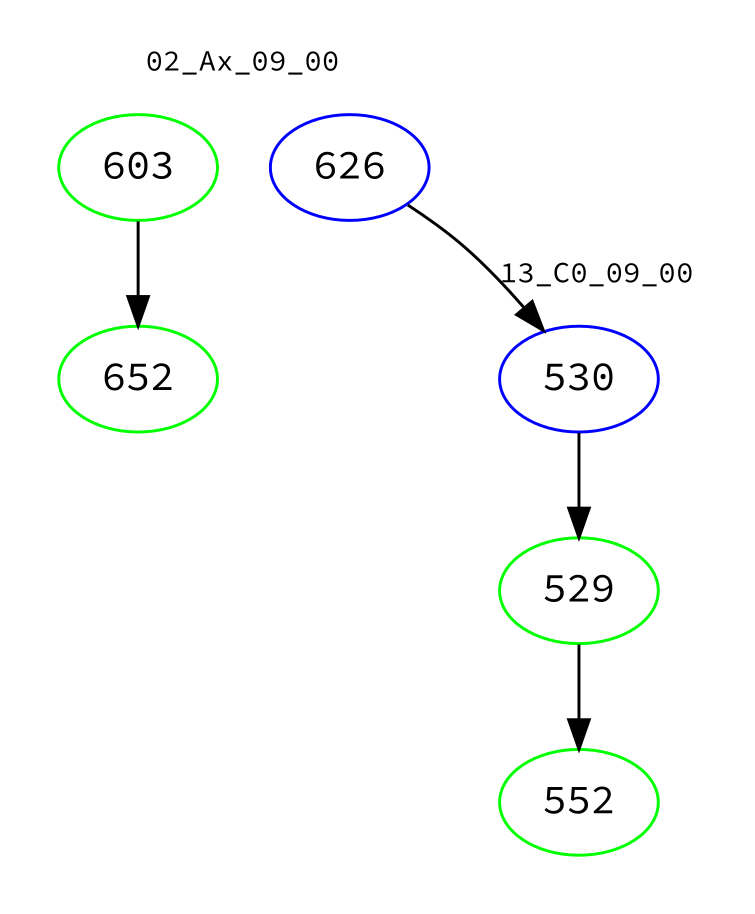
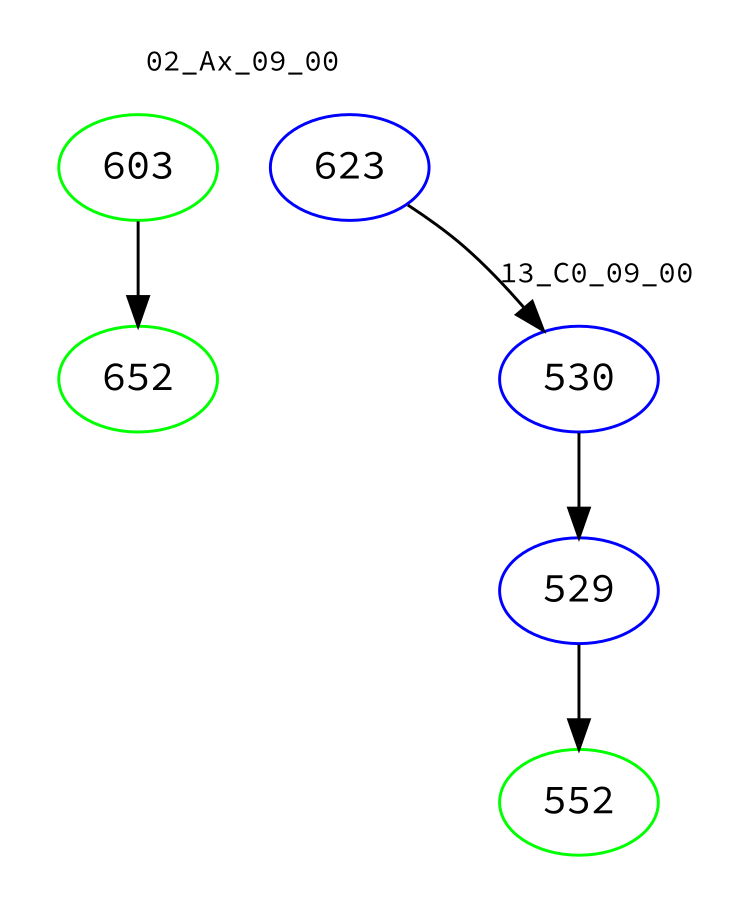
node "626": label "626" -> "623"
node "529": color green -> blue
